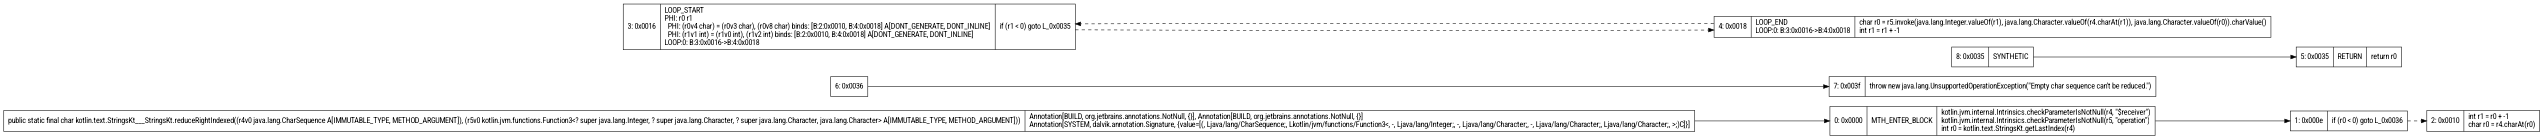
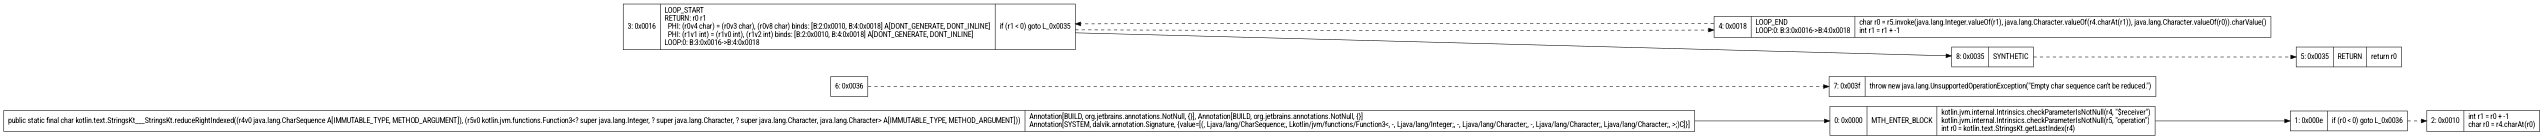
node "3: 0x0016": text "PHI: r0 r1" -> "RETURN: r0 r1"
edge "3: 0x0016" -> "8: 0x0035": added
edge "8: 0x0035" -> "5: 0x0035": style solid -> dashed
edge "6: 0x0036" -> "7: 0x003f": style solid -> dashed
